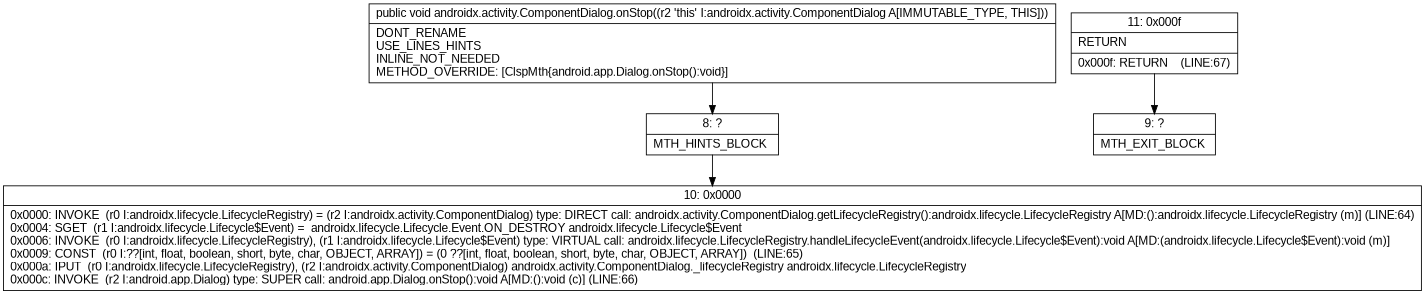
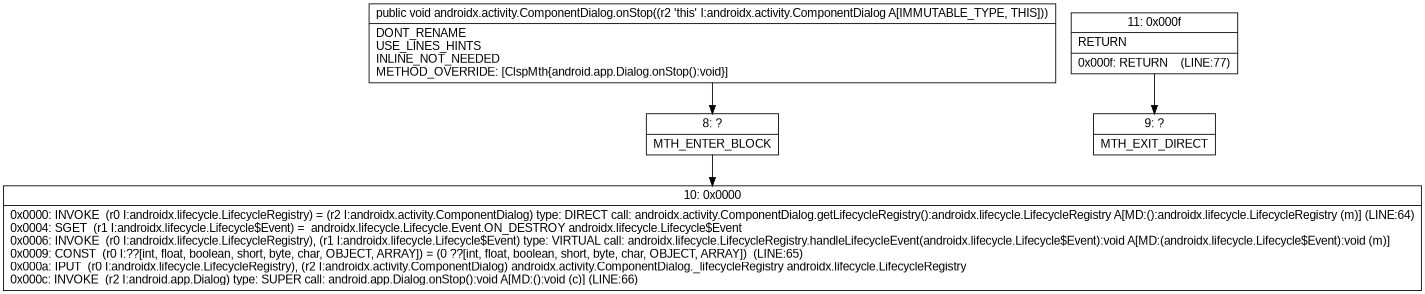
node "11: 0x000f": text "0x000f: RETURN    (LINE:67)" -> "0x000f: RETURN    (LINE:77)"
node "8: ?": text "MTH_HINTS_BLOCK" -> "MTH_ENTER_BLOCK"
node "9: ?": text "MTH_EXIT_BLOCK" -> "MTH_EXIT_DIRECT"
